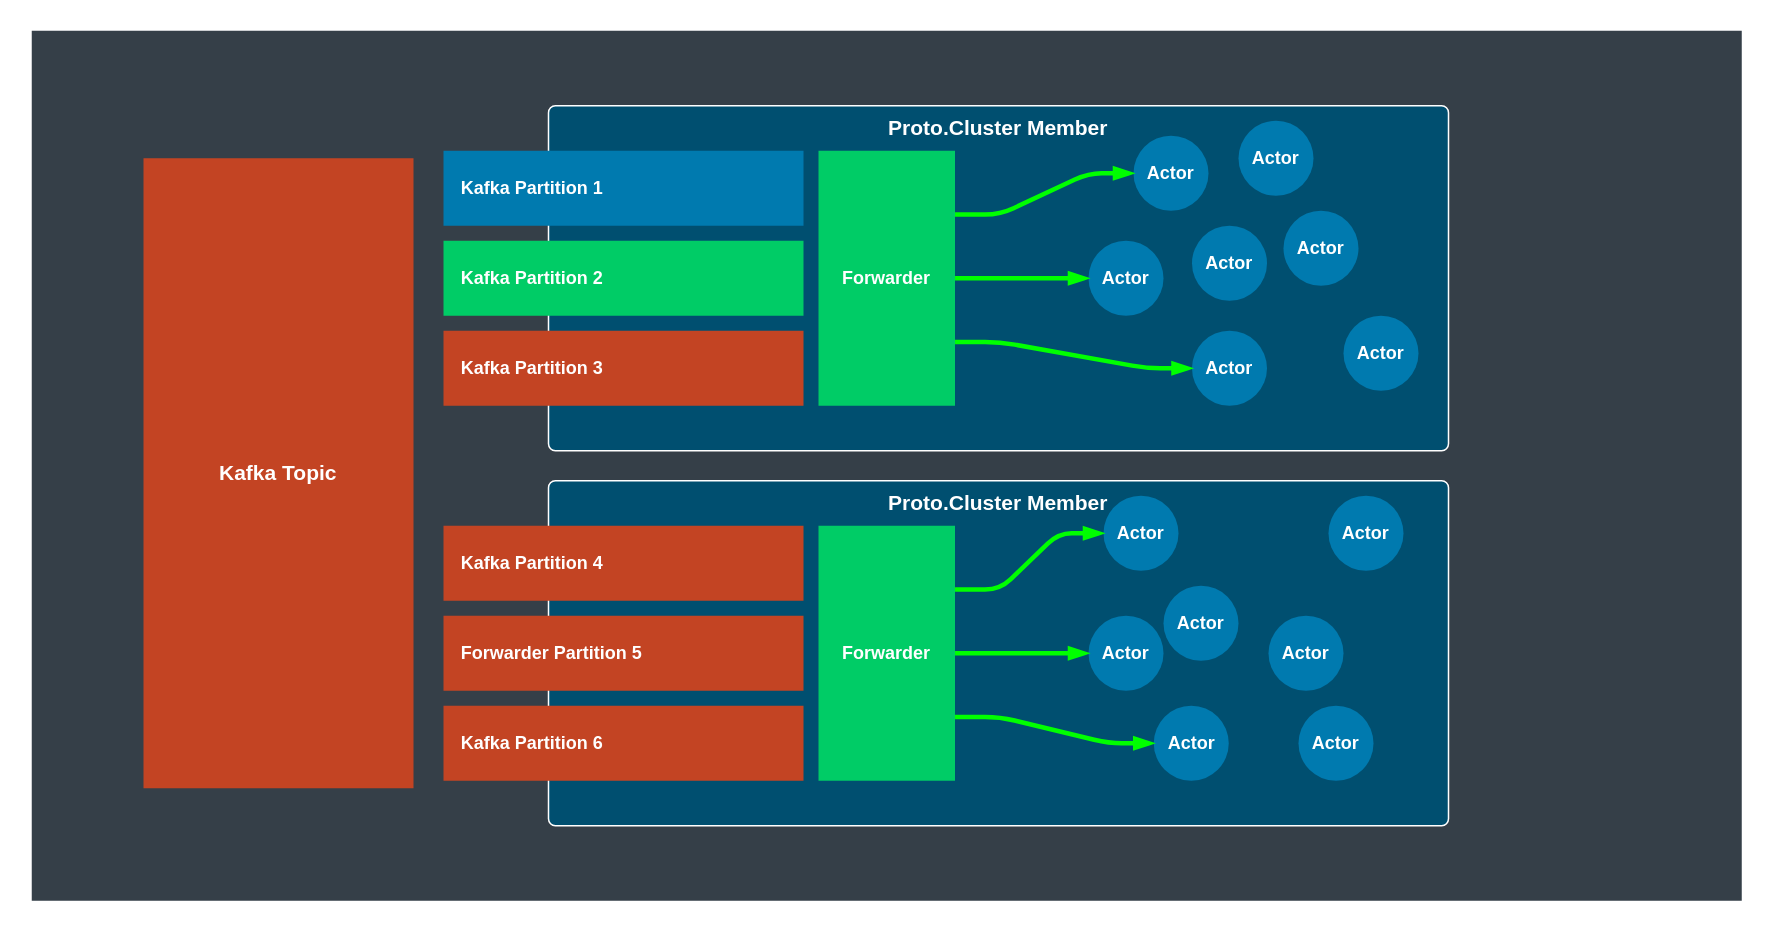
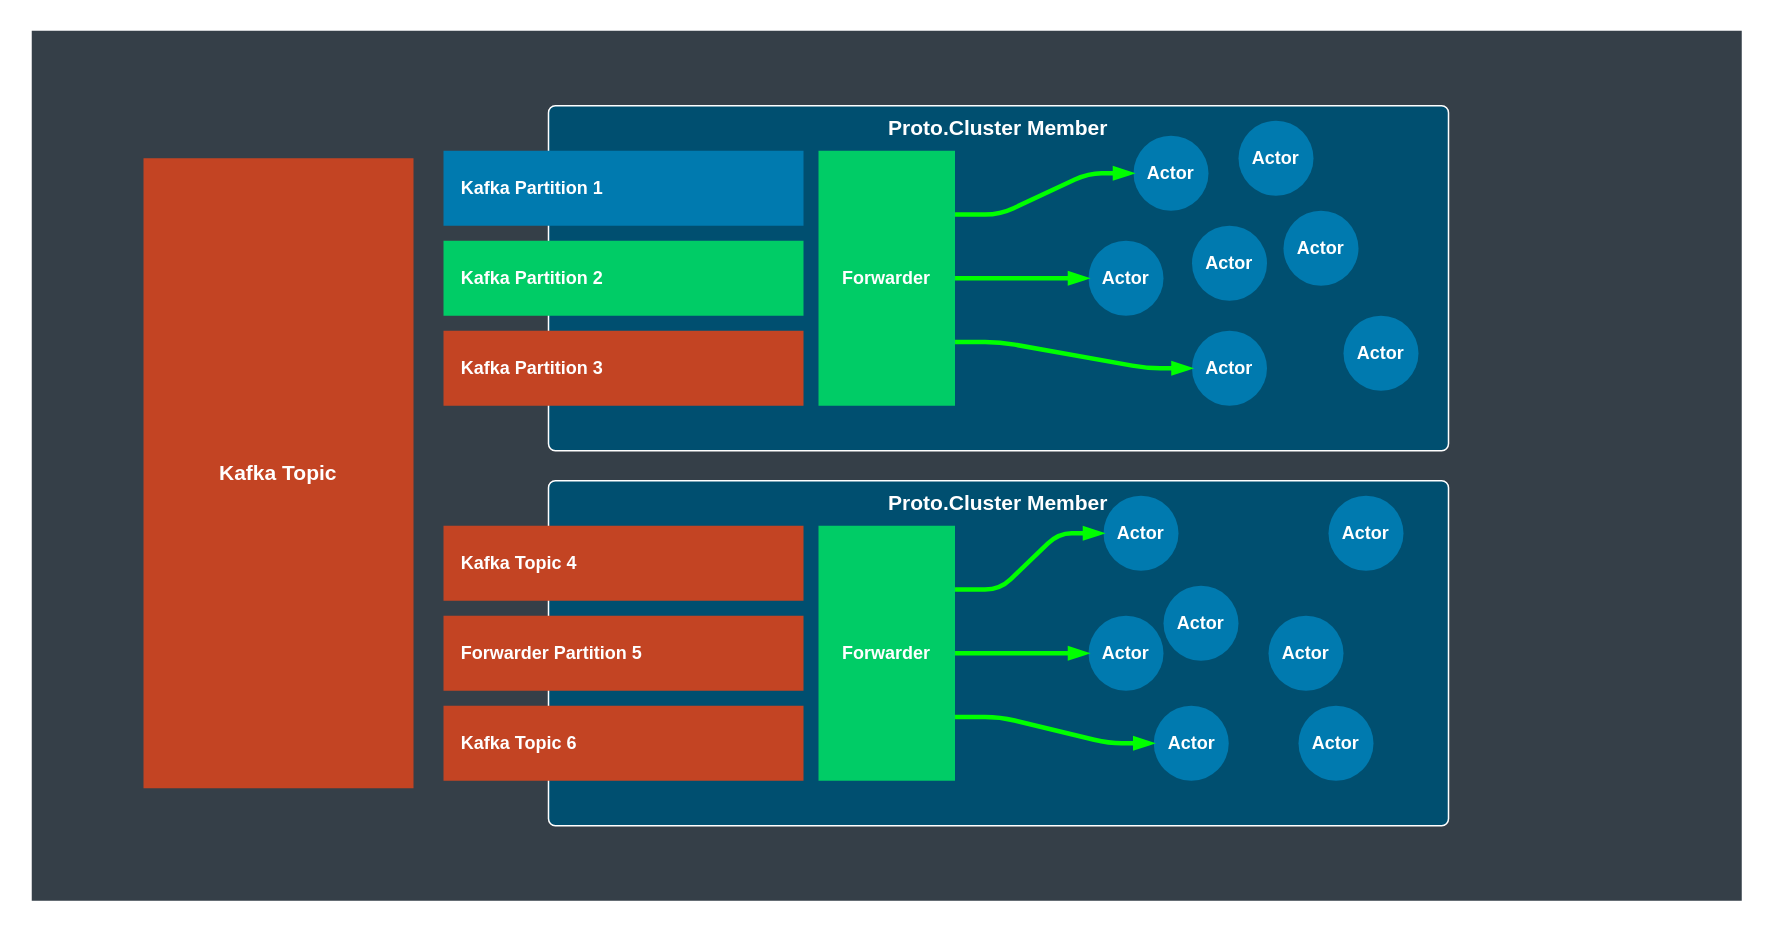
node "Kafka Partition 4": label "Kafka Partition 4" -> "Kafka Topic 4"
node "Kafka Partition 6": label "Kafka Partition 6" -> "Kafka Topic 6"
